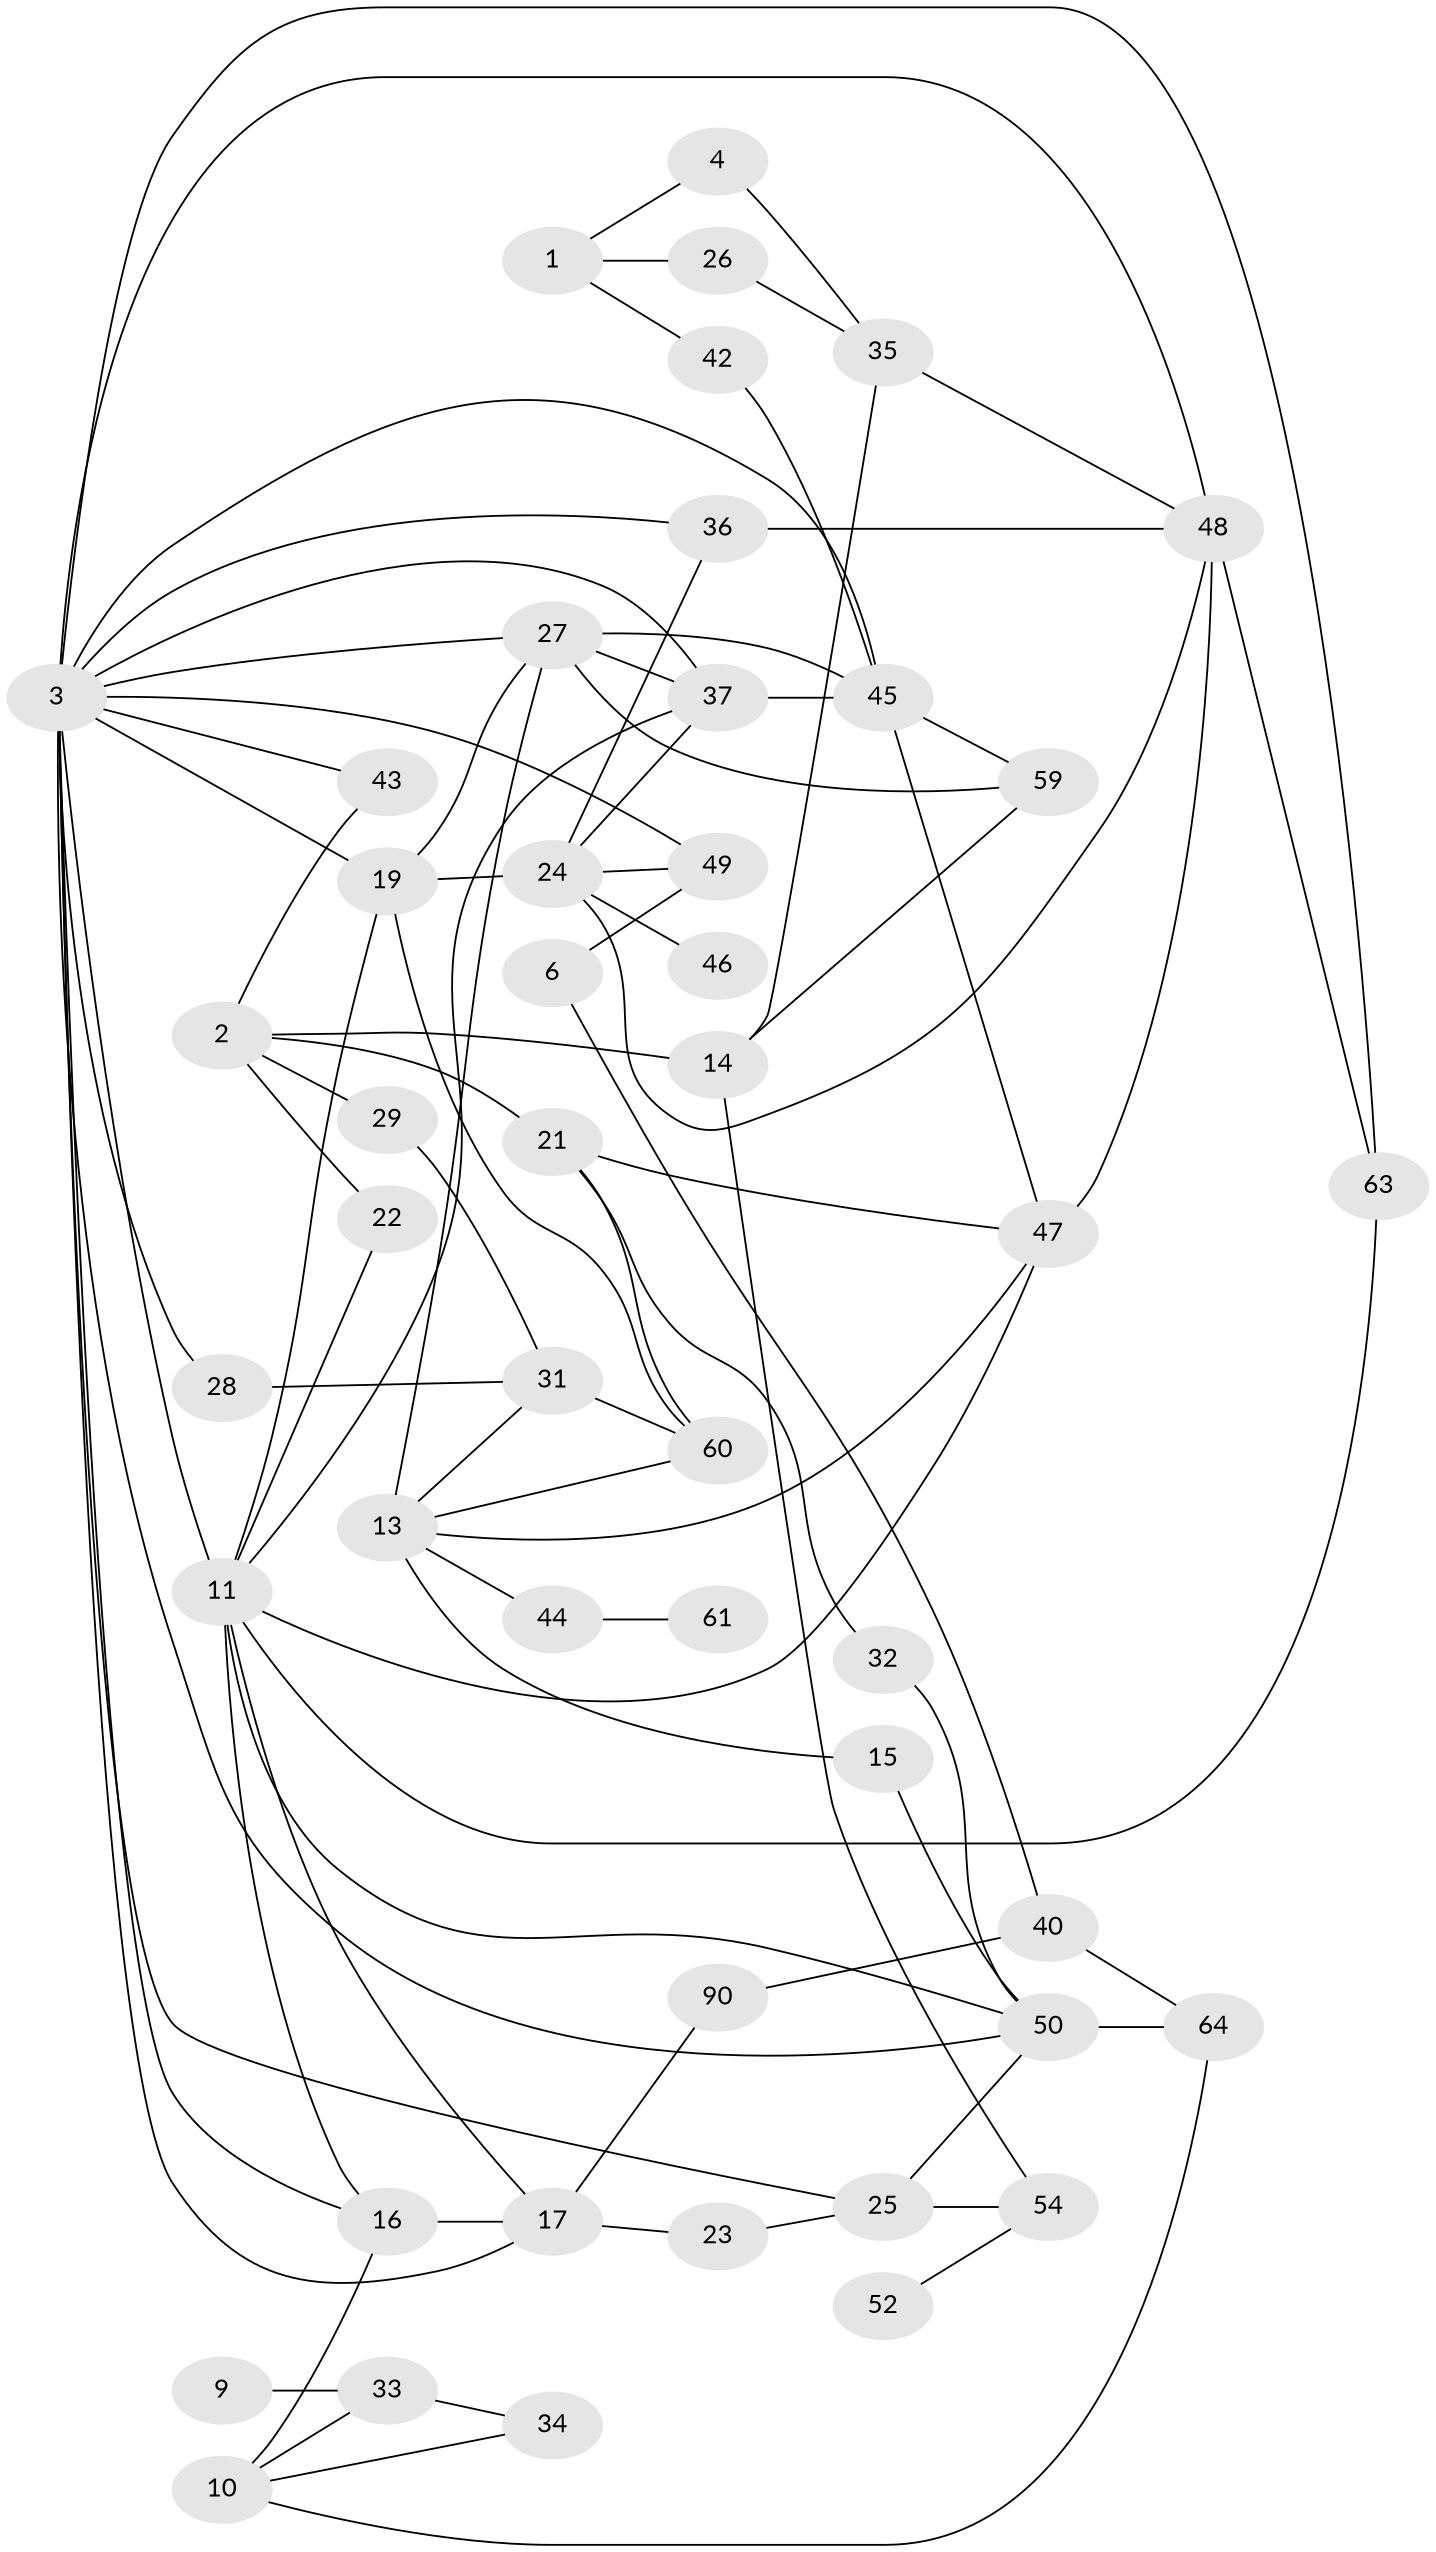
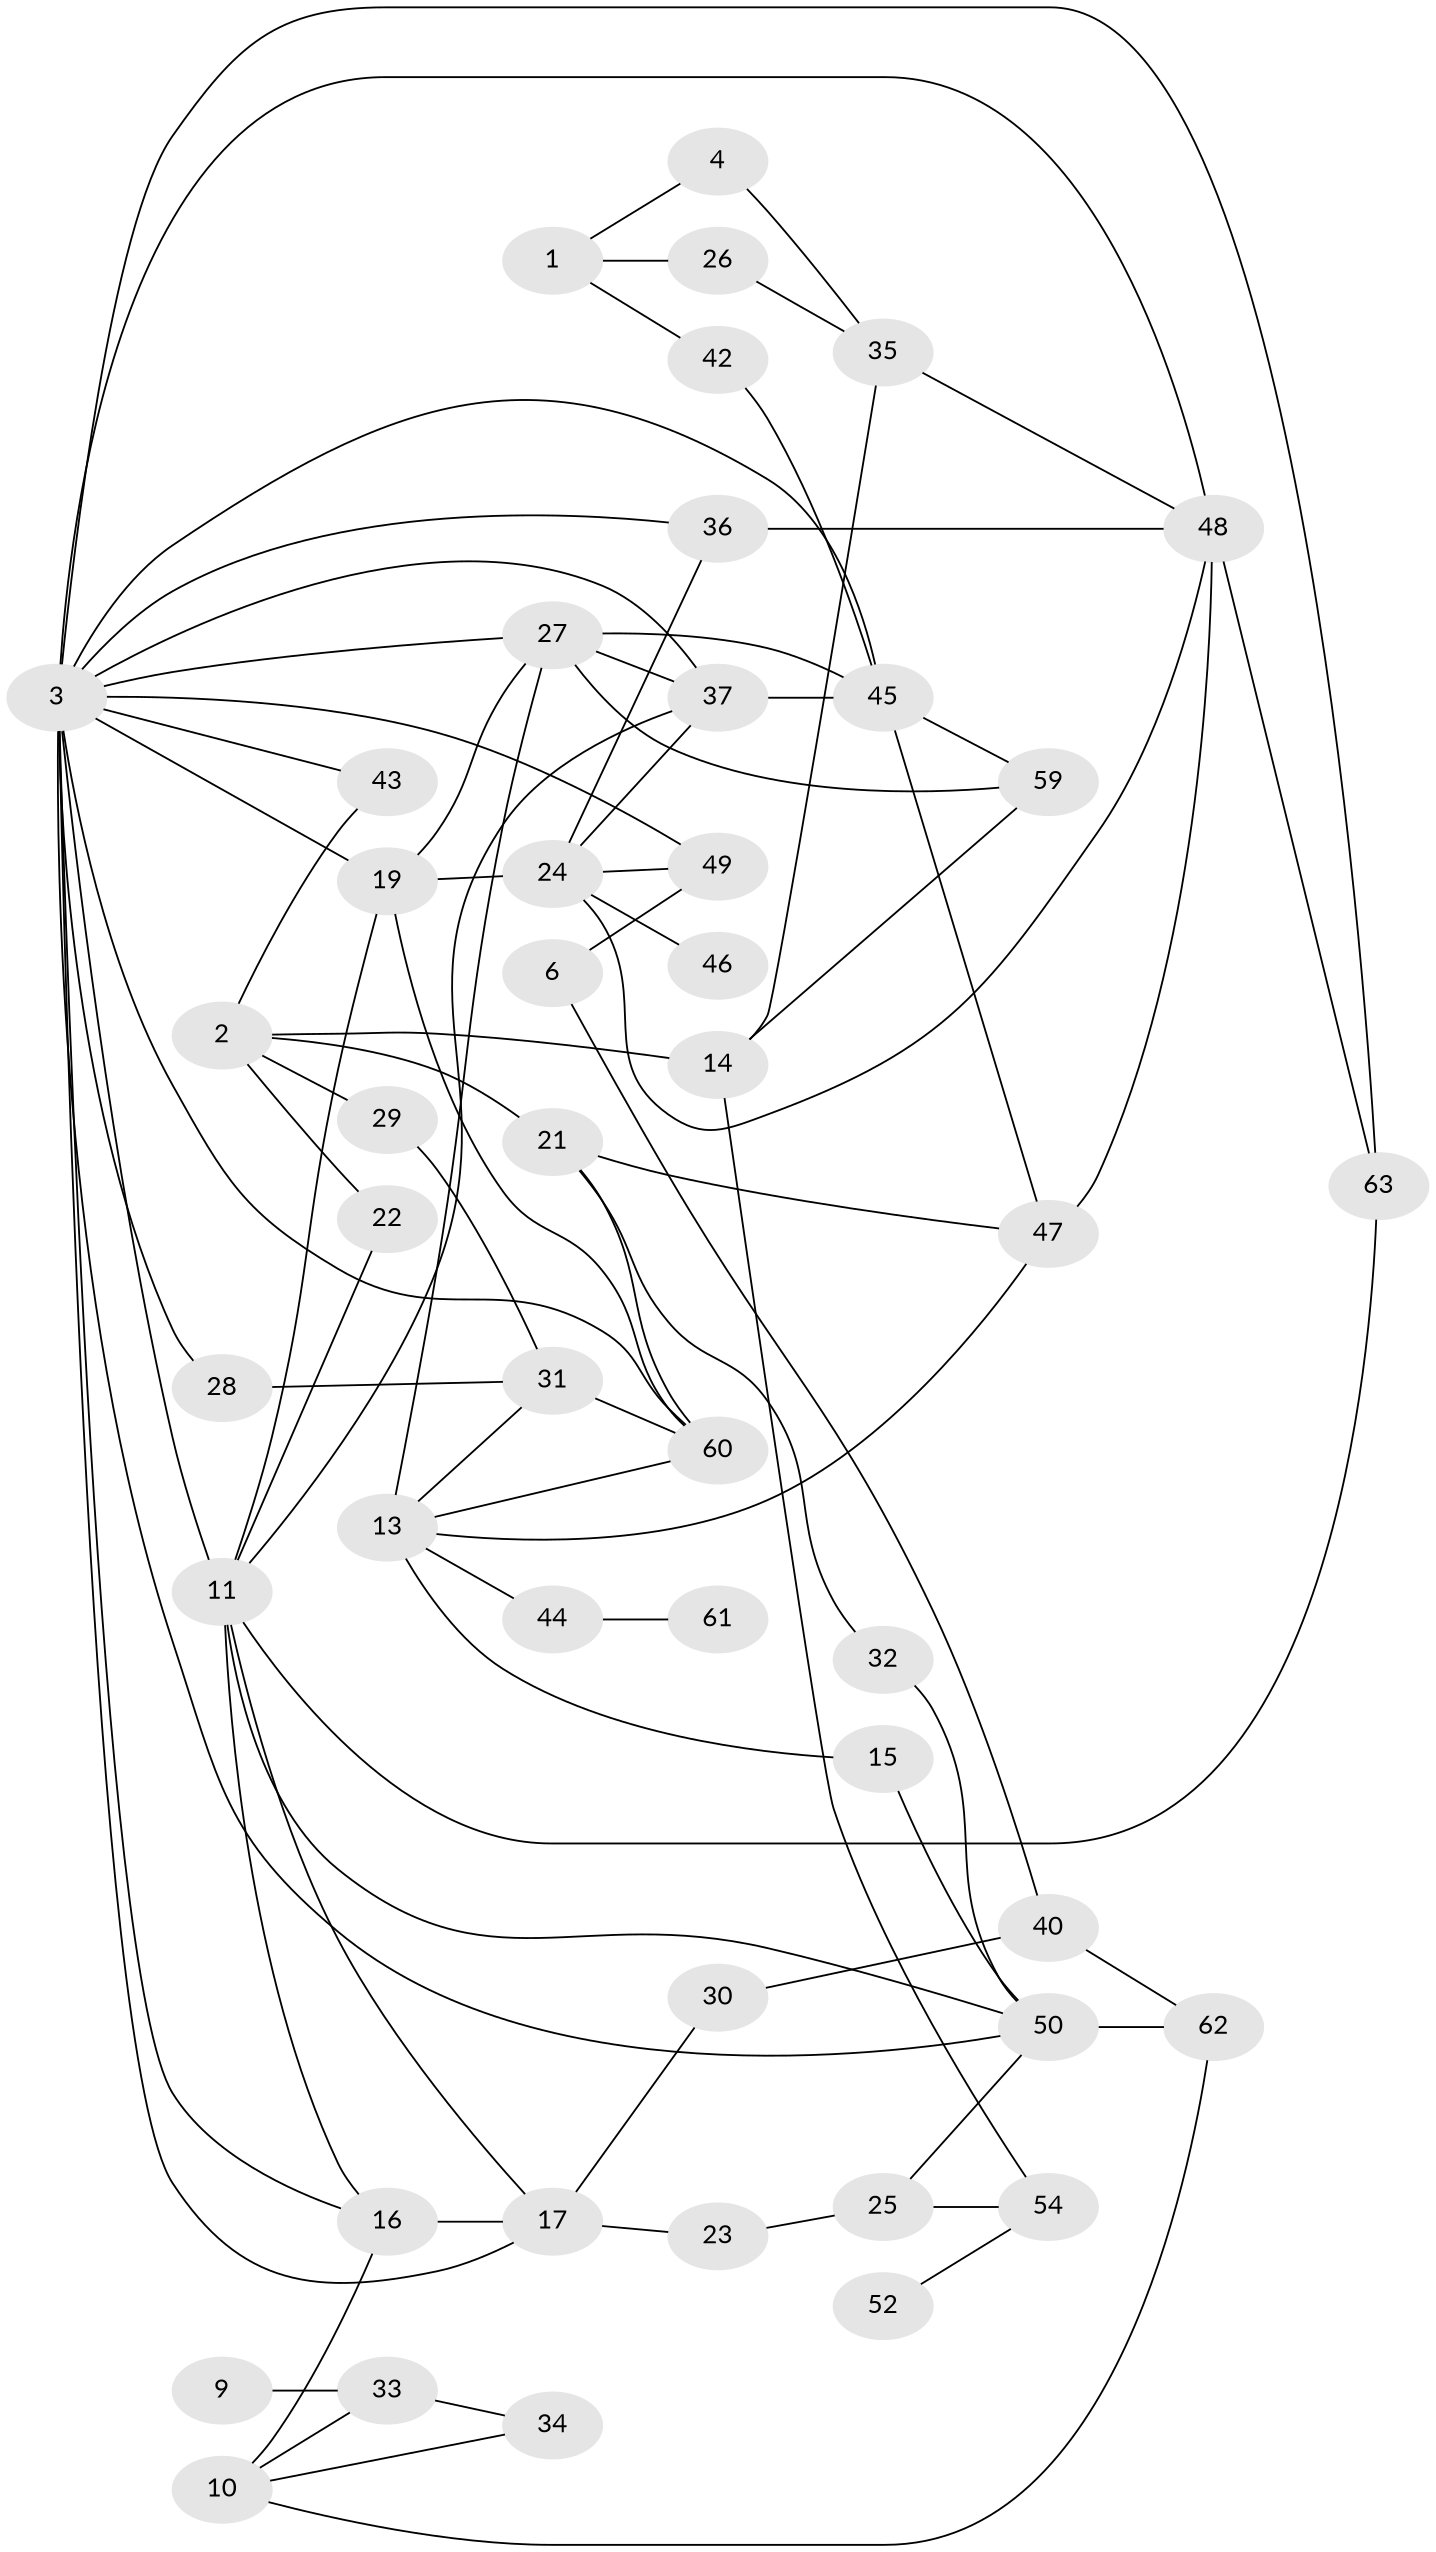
edge "47" -- "11": removed
node "90": label "90" -> "30"
edge "3" -- "25": now "3" -- "60"
node "64": label "64" -> "62"
